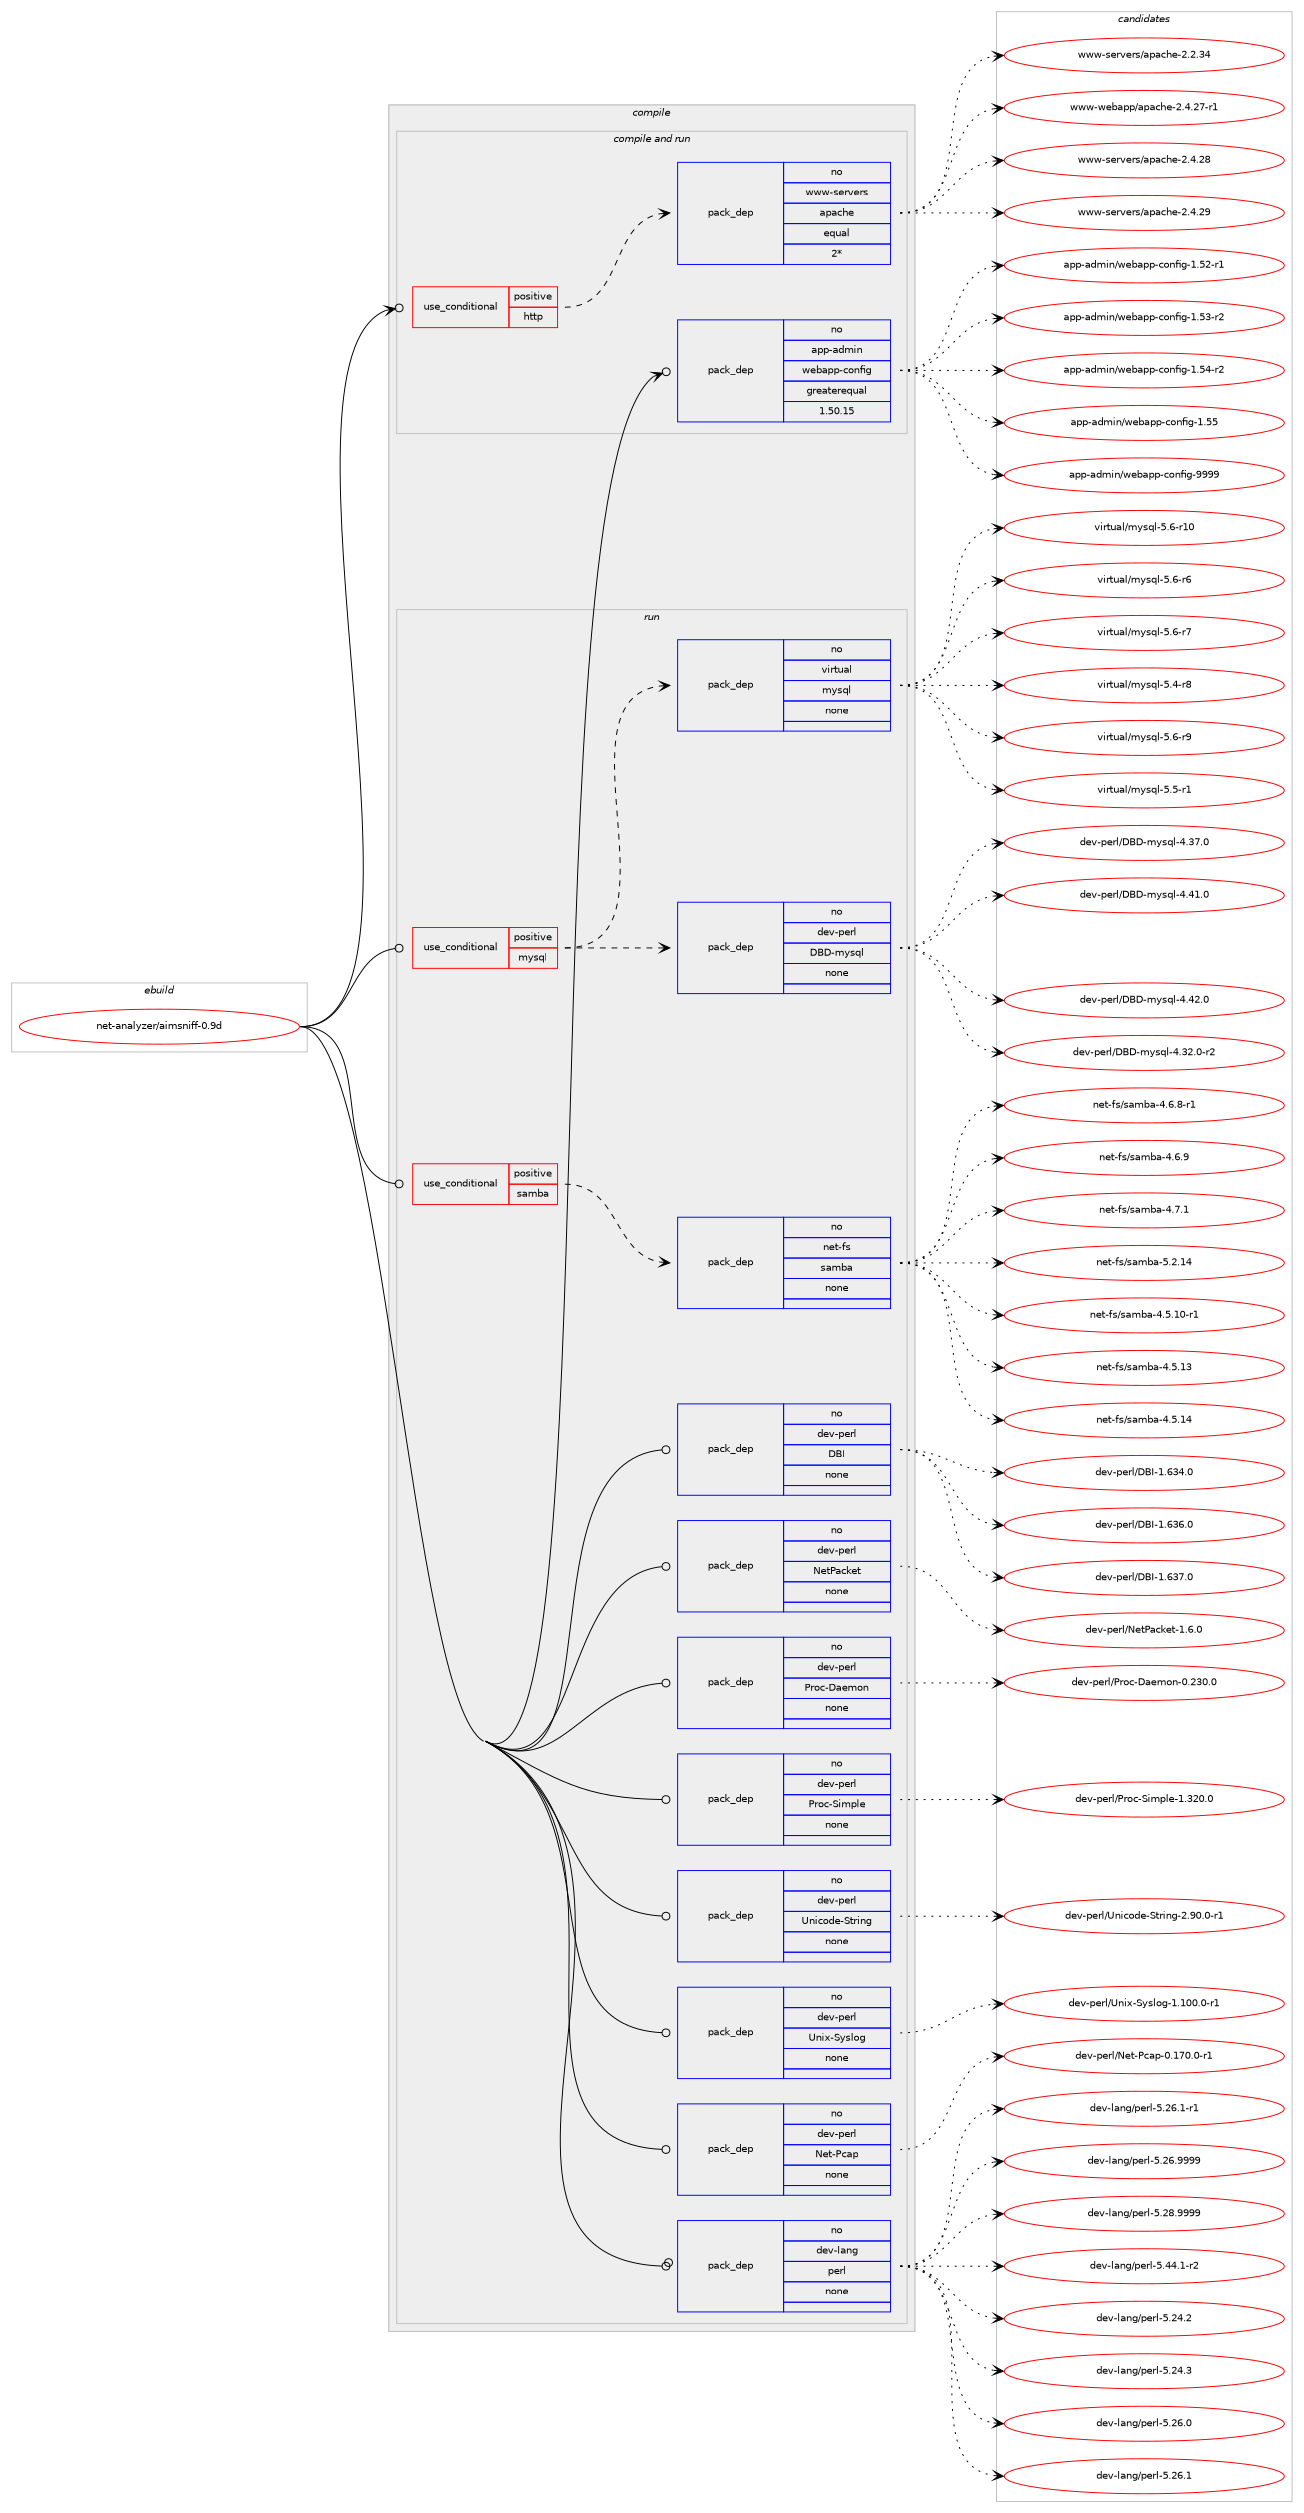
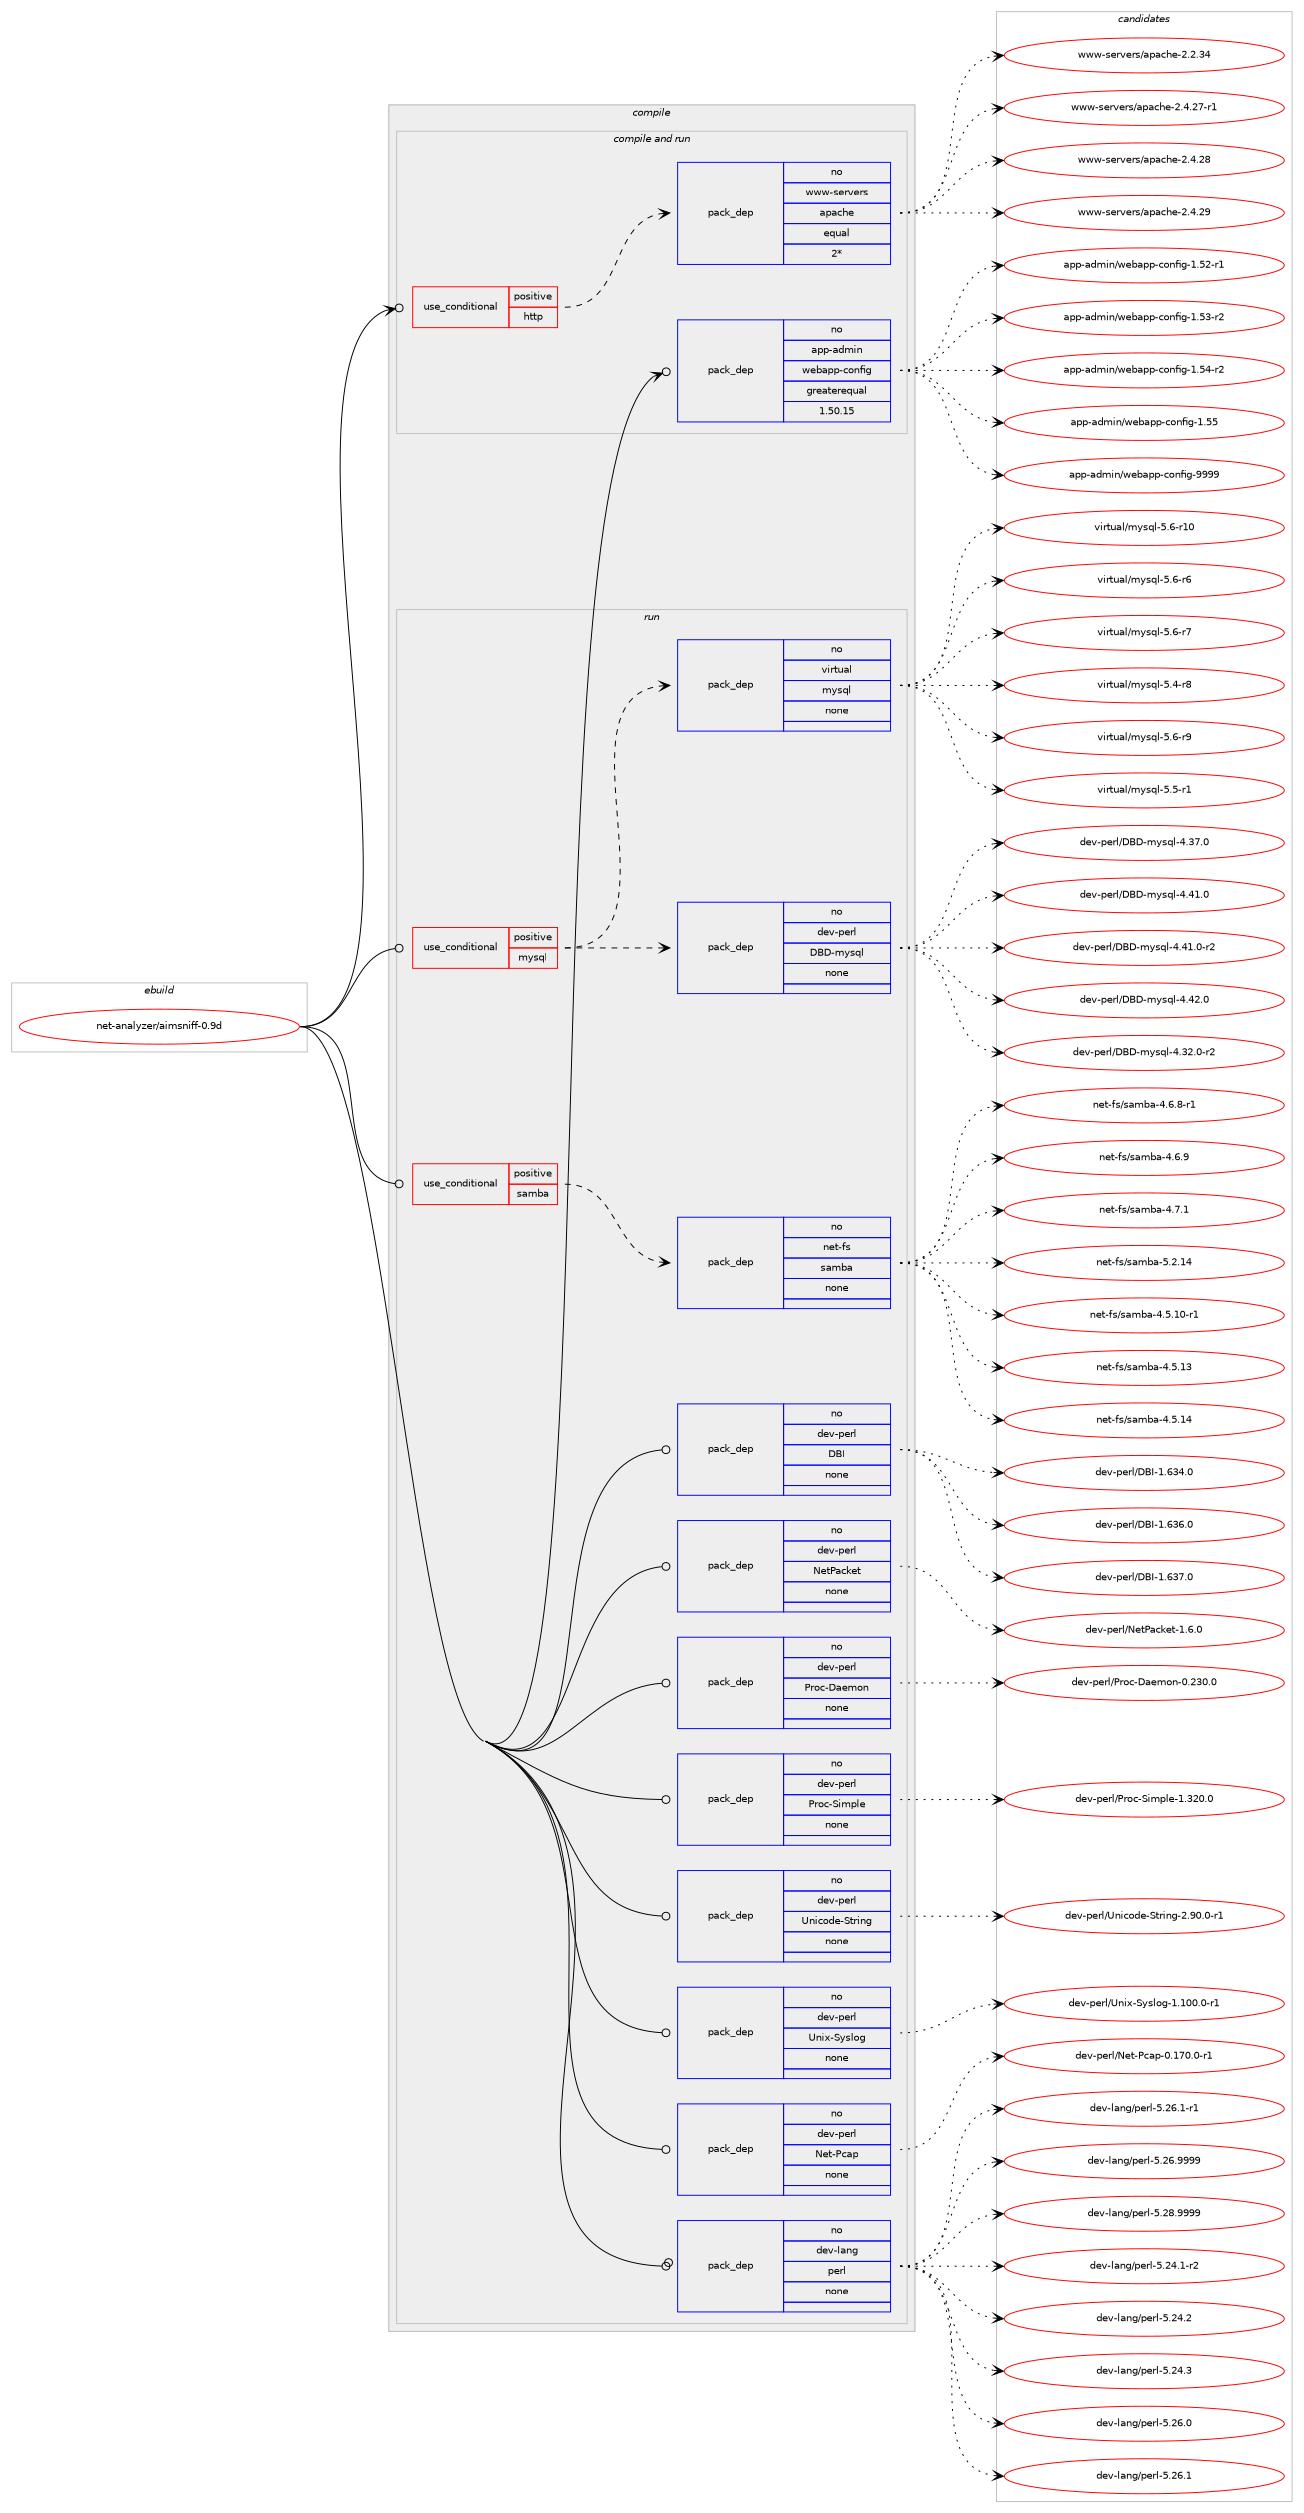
node "www-webapp/apache-2.4.27-r1": label "www-webapp/apache-2.4.27-r1" -> "www-servers/apache-2.4.27-r1"
node "dev-perl/DBD-mysql-4.41.0-r2": added
node "dev-lang/perl-5.44.1-r2": label "dev-lang/perl-5.44.1-r2" -> "dev-lang/perl-5.24.1-r2"
